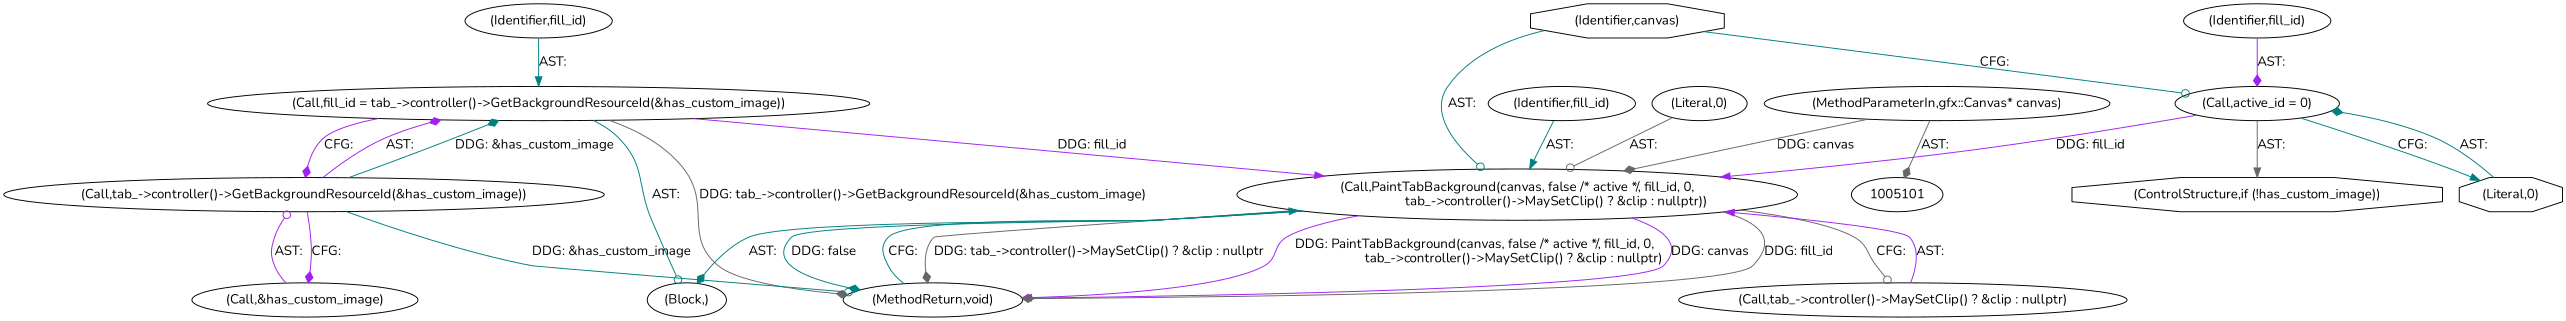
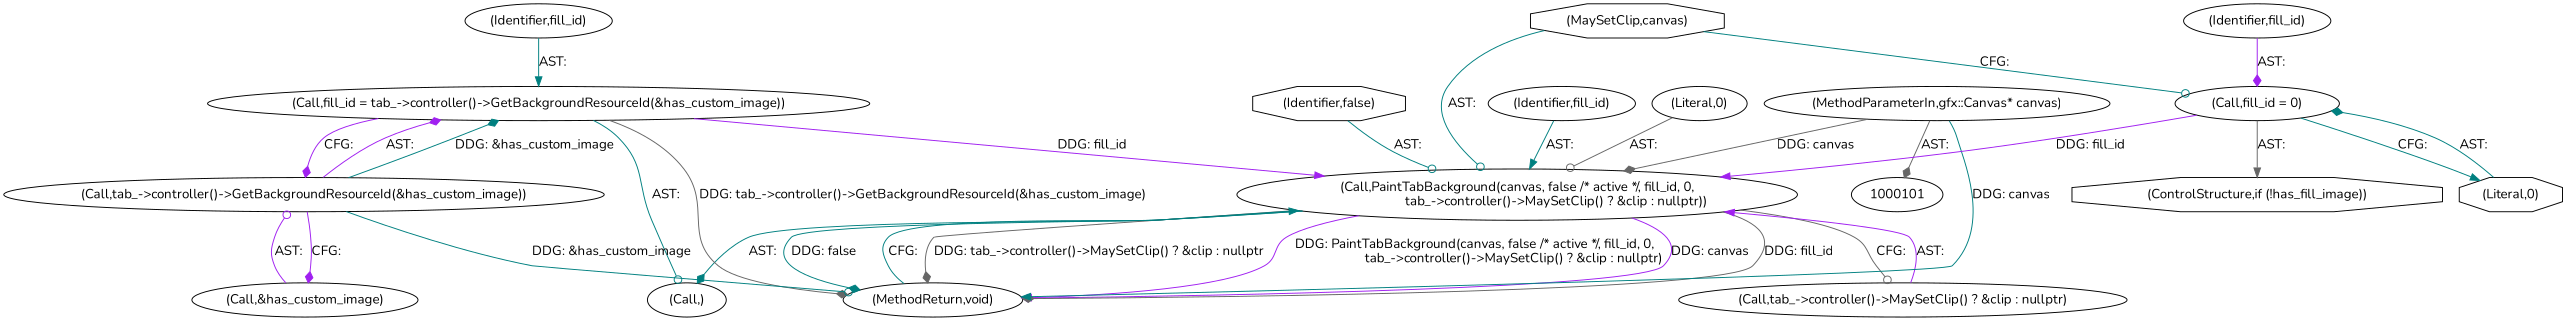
node "(Identifier,canvas)": label "(Identifier,canvas)" -> "(MaySetClip,canvas)"
node "(Identifier,false)": added
node "(Call,active_id = 0)": label "(Call,active_id = 0)" -> "(Call,fill_id = 0)"
node "1005101": label "1005101" -> "1000101"
node "(ControlStructure,if (!has_custom_image))": label "(ControlStructure,if (!has_custom_image))" -> "(ControlStructure,if (!has_fill_image))"
edge "(MethodParameterIn,gfx::Canvas* canvas)" -> "(MethodReturn,void)": added, label "DDG: canvas"
node "(Block,)": label "(Block,)" -> "(Call,)"
